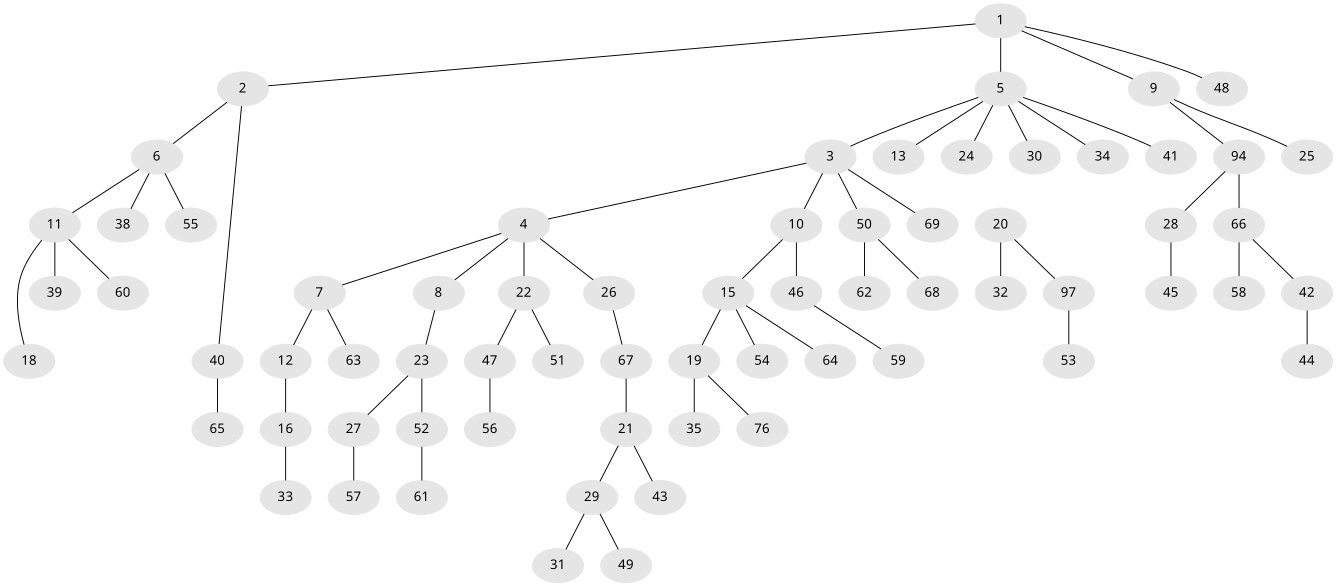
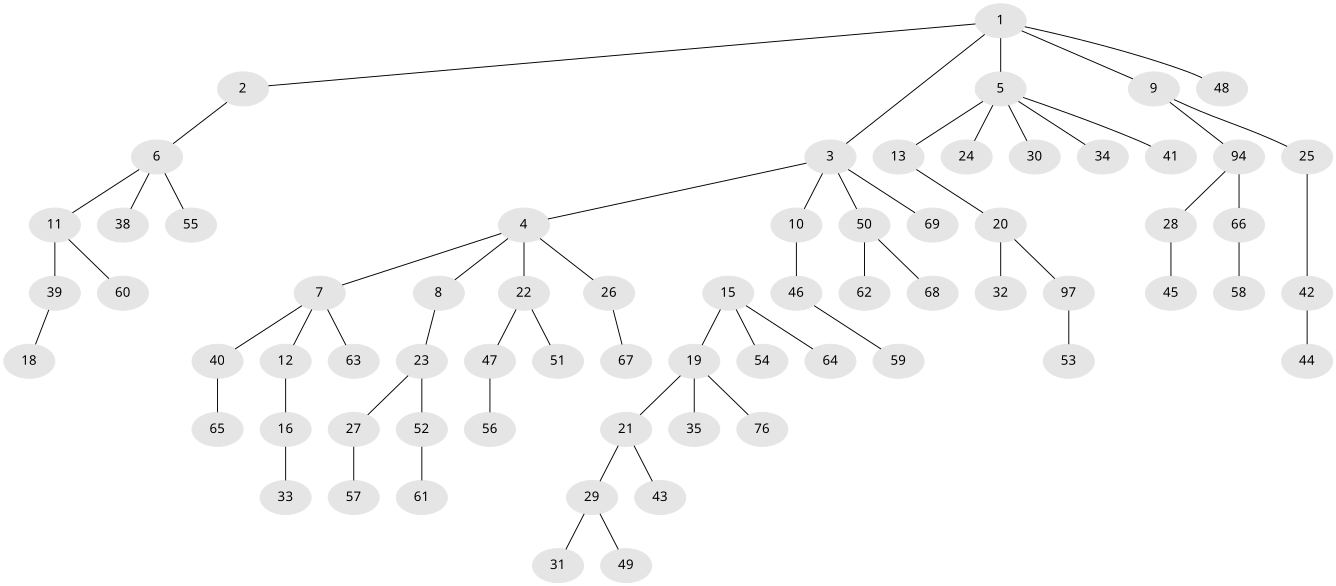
edge "5" -- "3": now "1" -- "3"
edge "13" -- "20": added
edge "2" -- "40": now "7" -- "40"
edge "10" -- "15": removed
edge "66" -- "42": now "25" -- "42"
edge "11" -- "18": now "39" -- "18"
edge "67" -- "21": now "19" -- "21"
